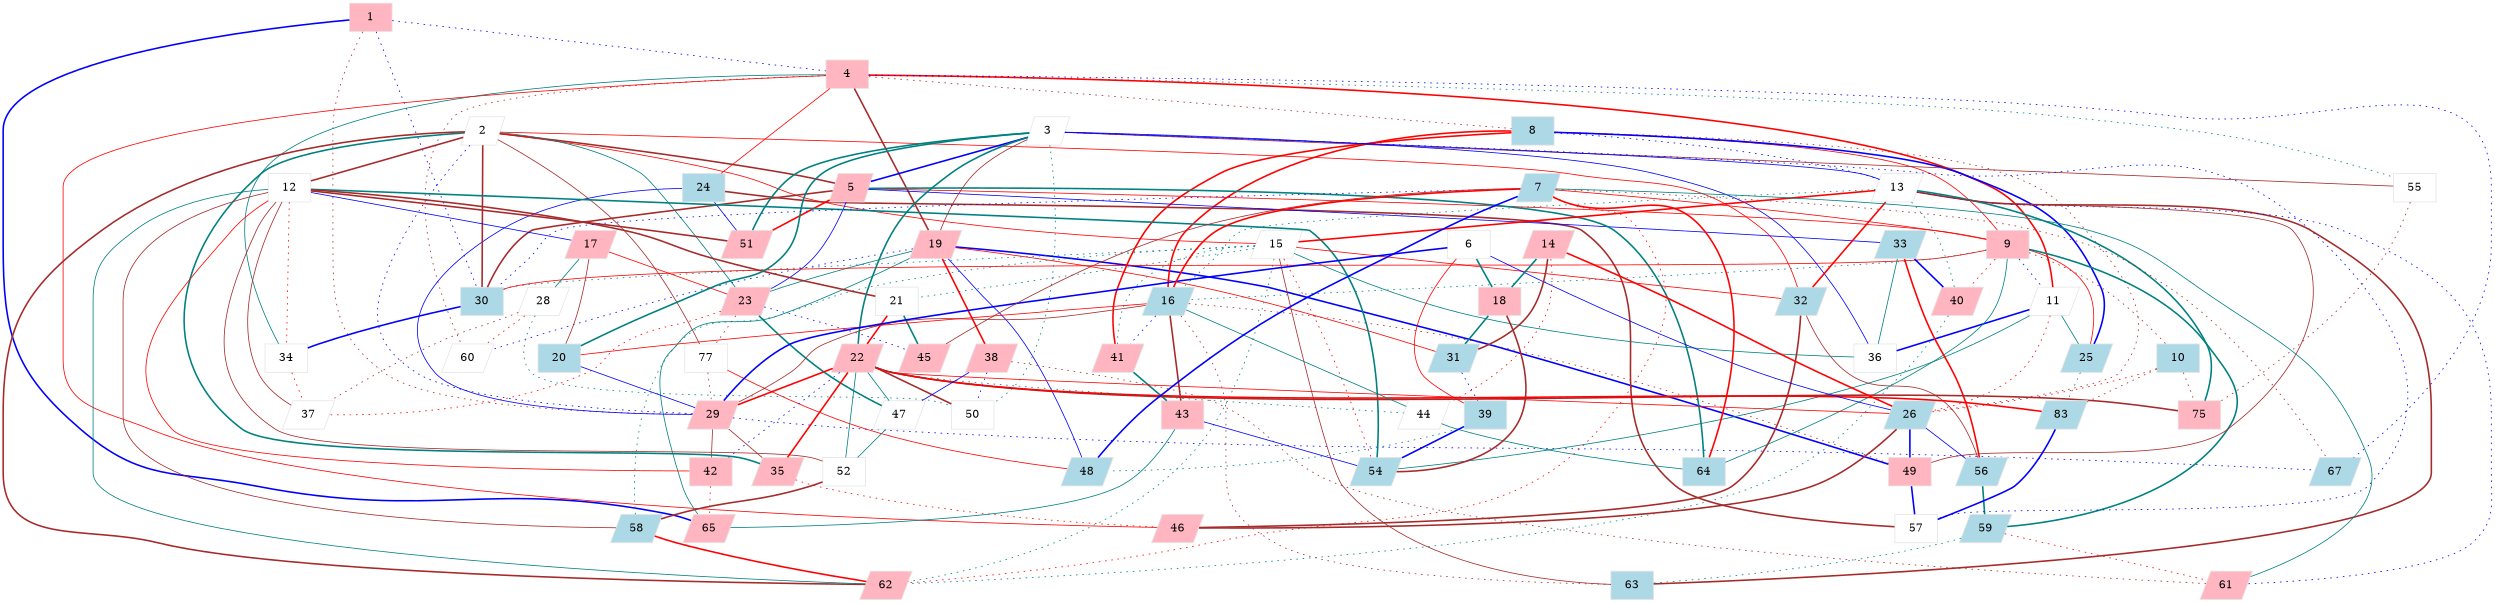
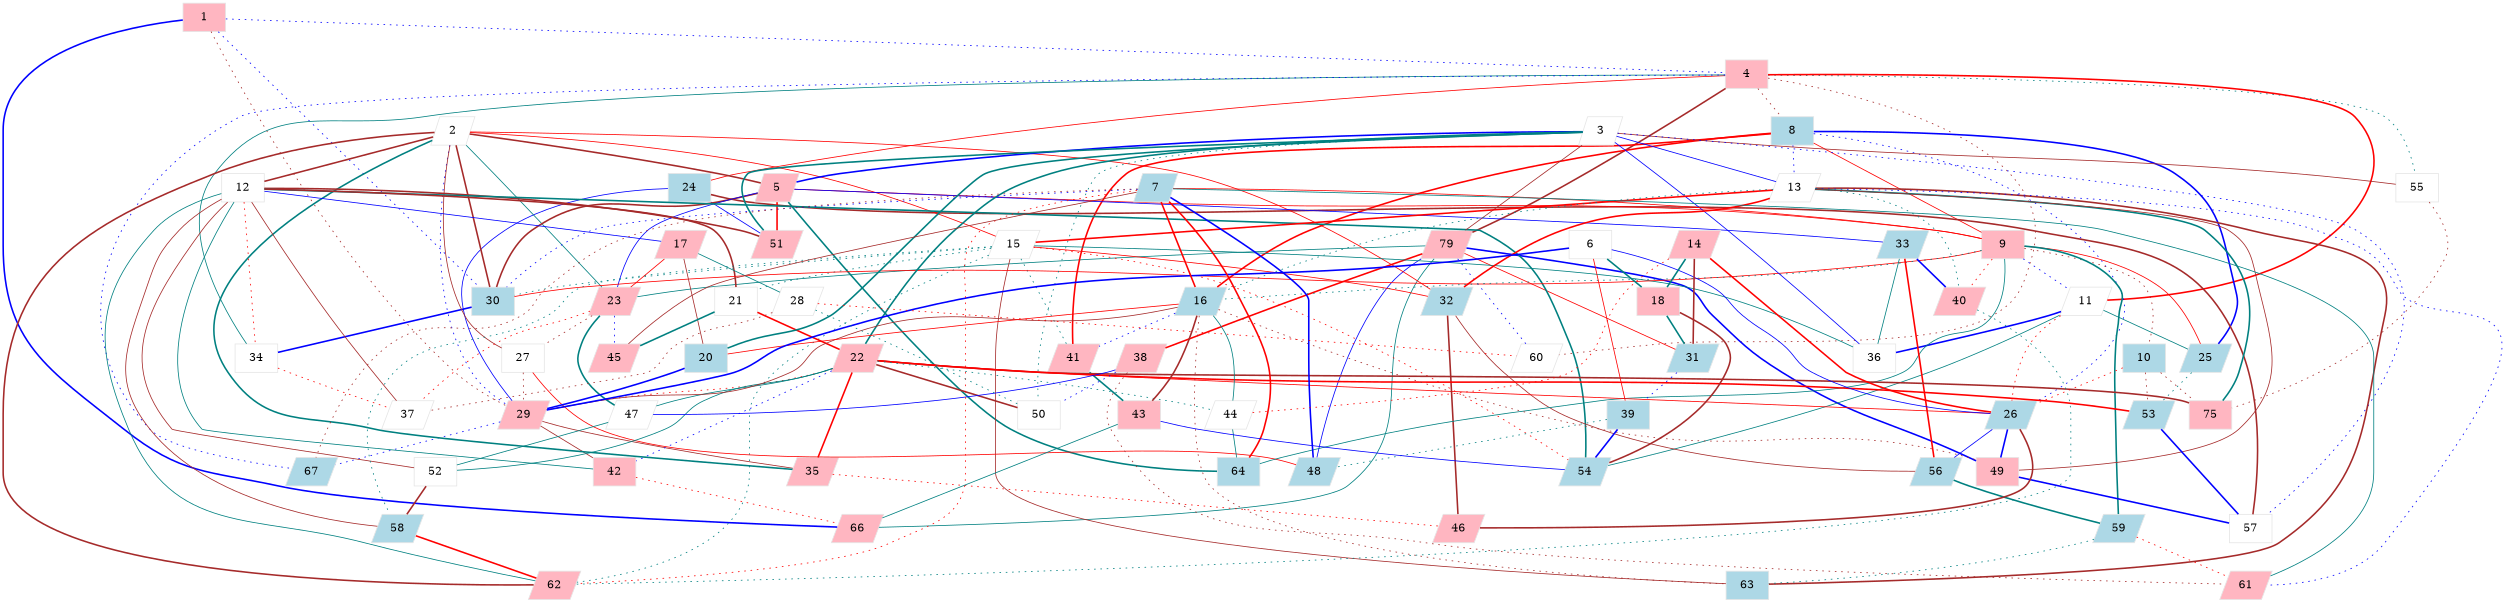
edge "8" -- "26": color brown -> blue
node "19": label "19" -> "79"
node "77": label "77" -> "27"
edge "20" -- "29": style solid -> bold
edge "22" -- "29": style bold -> dotted
edge "4" -- "46": removed
node "83": label "83" -> "53"
edge "12" -- "42": color red -> teal
node "65": label "65" -> "66"
